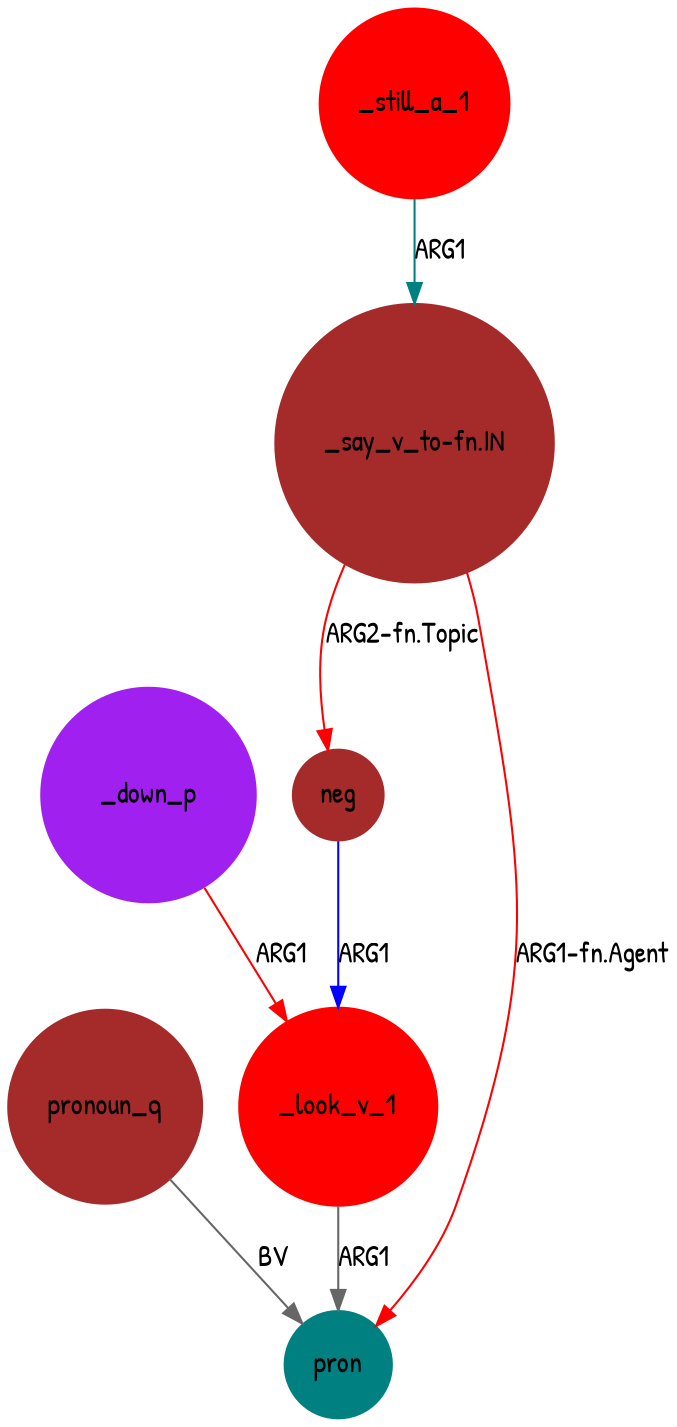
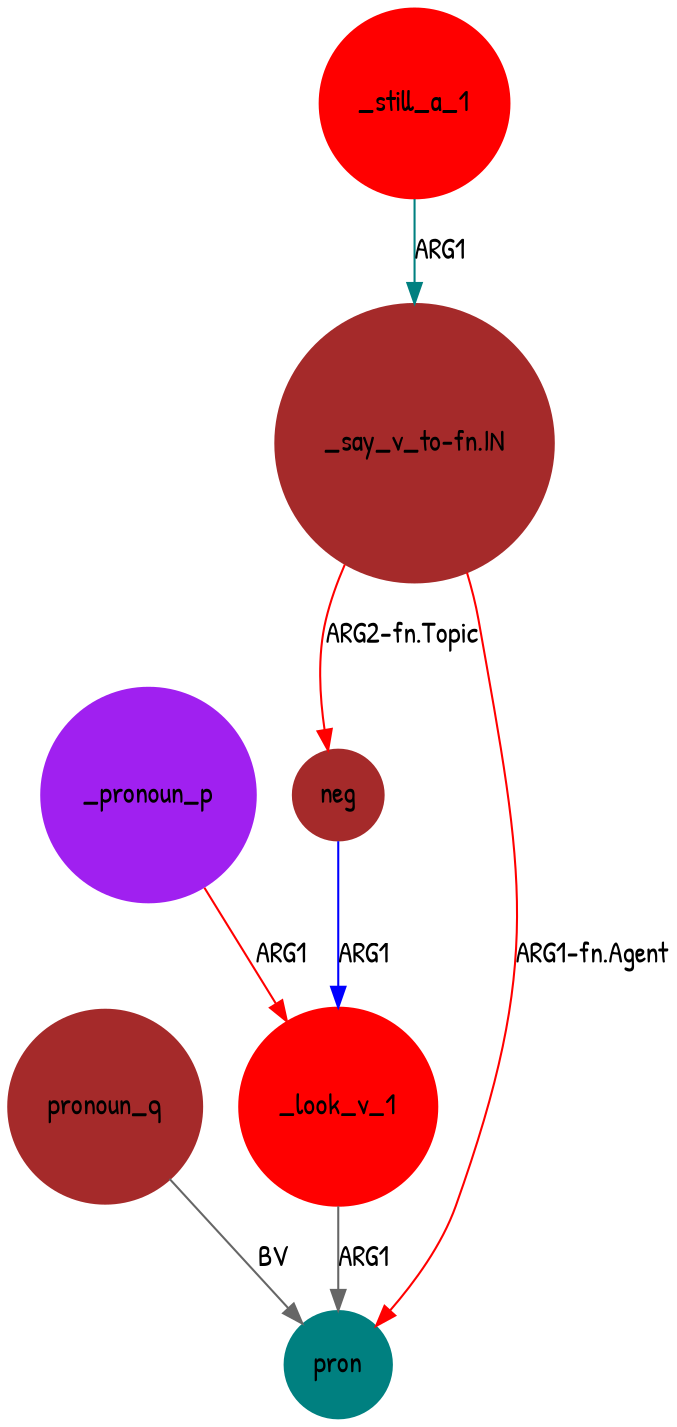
node "_down_p": label "_down_p" -> "_pronoun_p"
